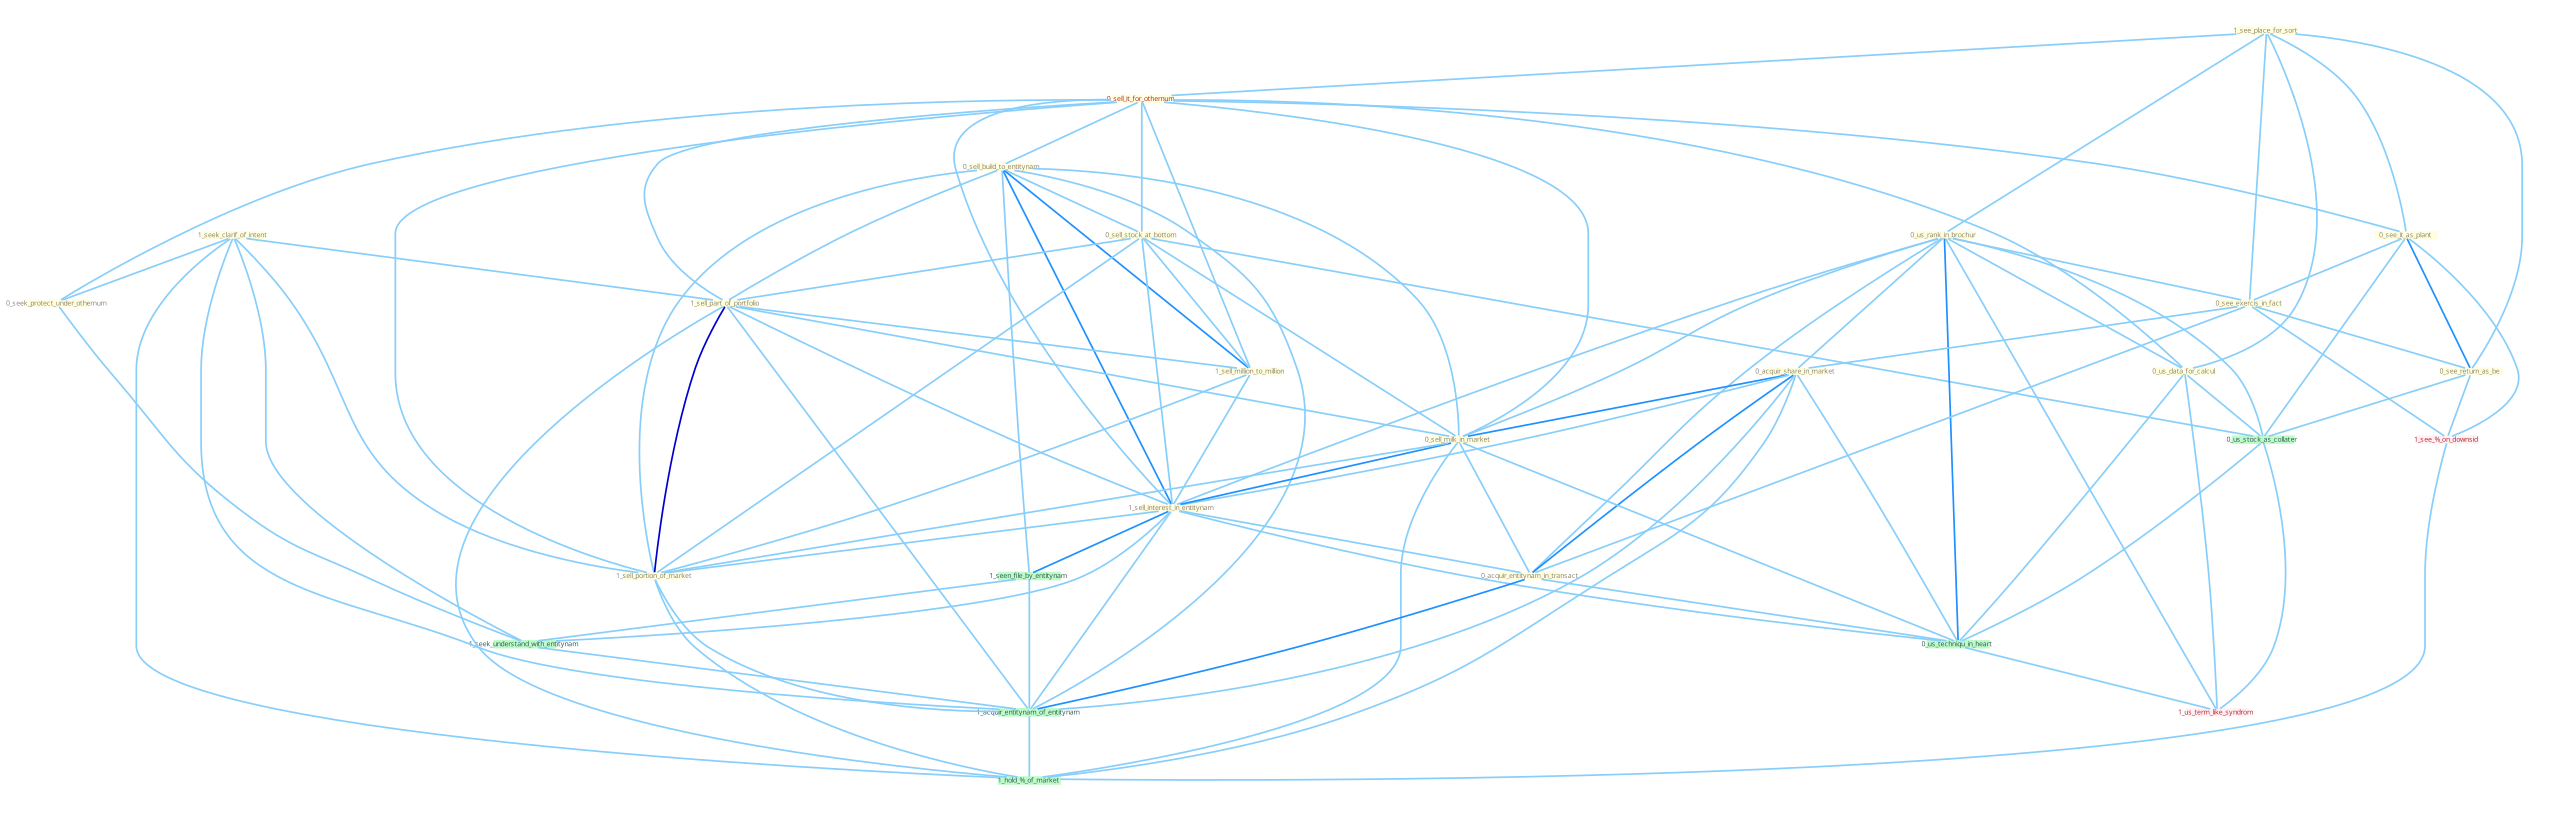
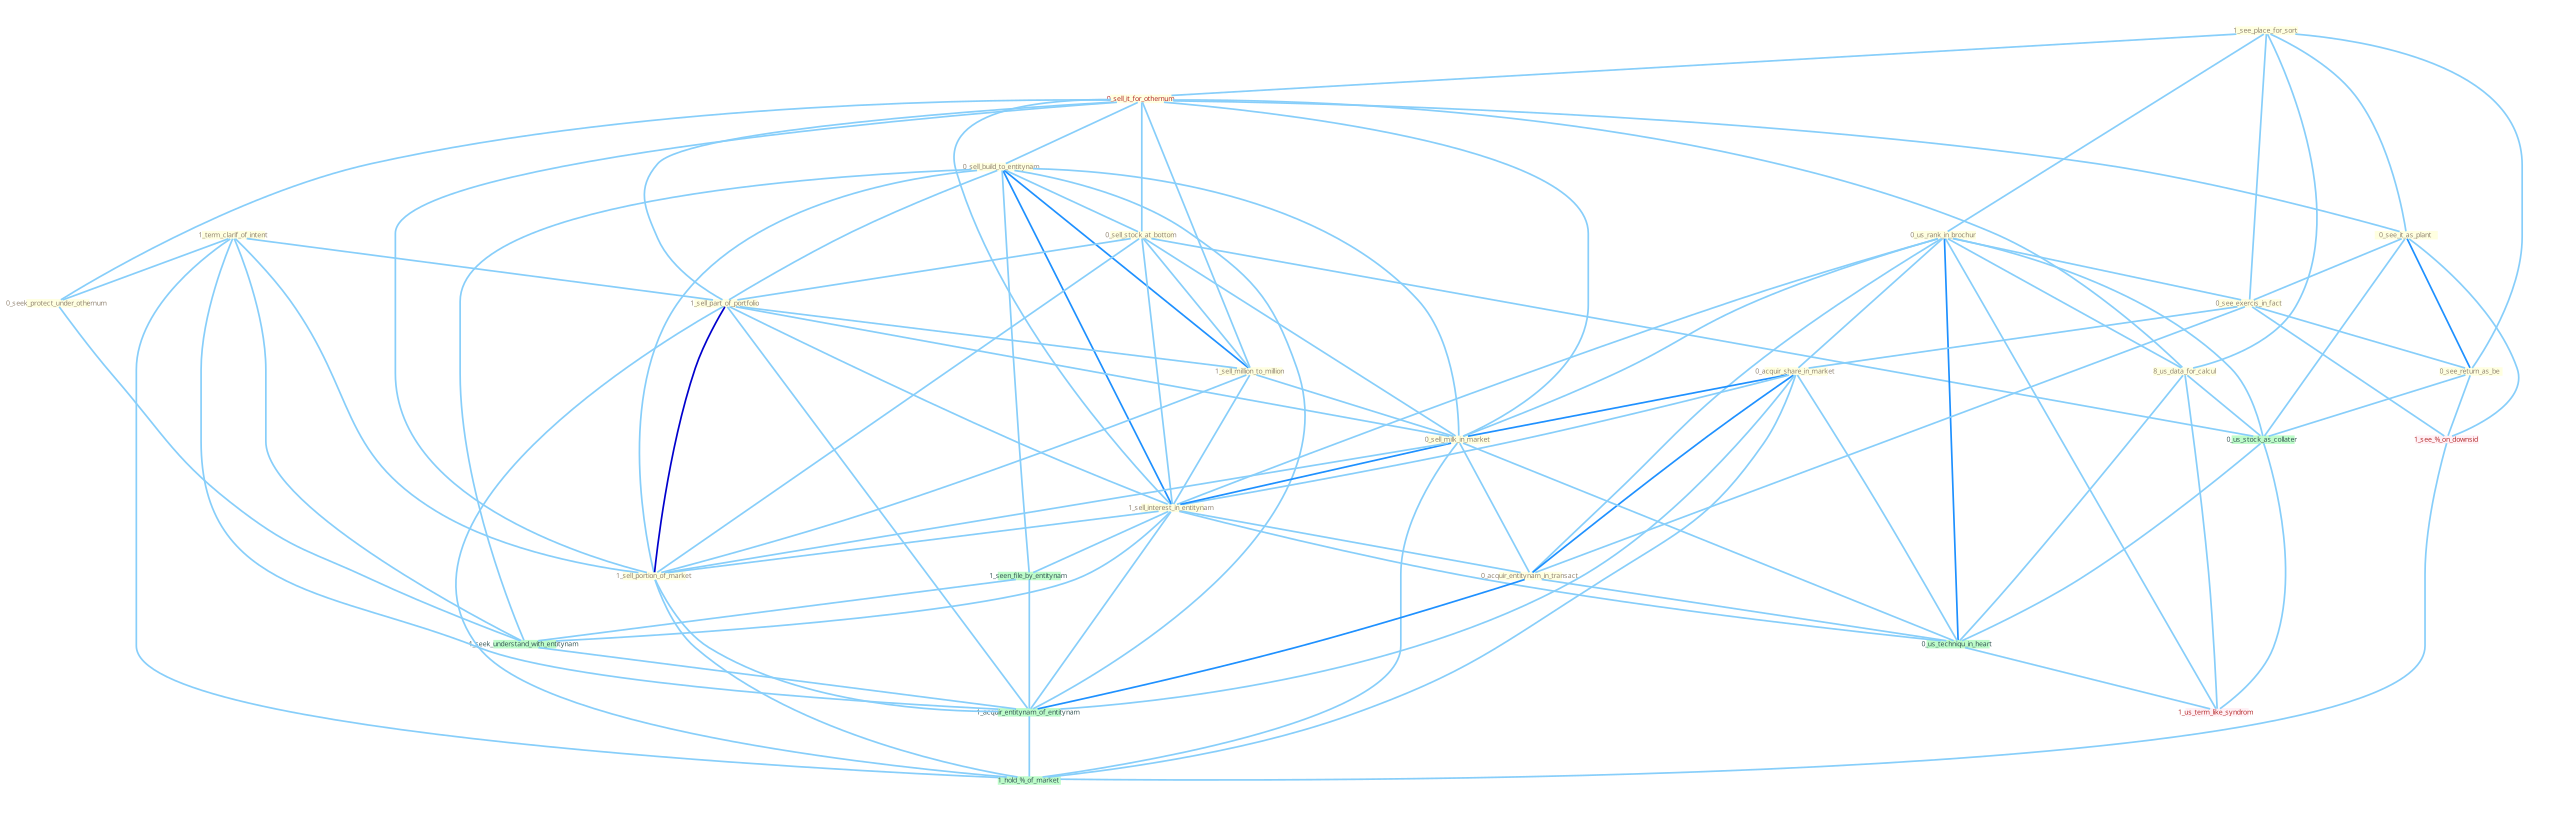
node "1_seek_clarif_of_intent": label "1_seek_clarif_of_intent" -> "1_term_clarif_of_intent"
edge "0_sell_build_to_entitynam" -- "1_seek_understand_with_entitynam": added
node "0_us_data_for_calcul": label "0_us_data_for_calcul" -> "8_us_data_for_calcul"
edge "1_sell_million_to_million" -- "0_sell_milk_in_market": added
edge "1_sell_interest_in_entitynam" -- "1_seen_file_by_entitynam": color #1e90ff -> #87cefa
